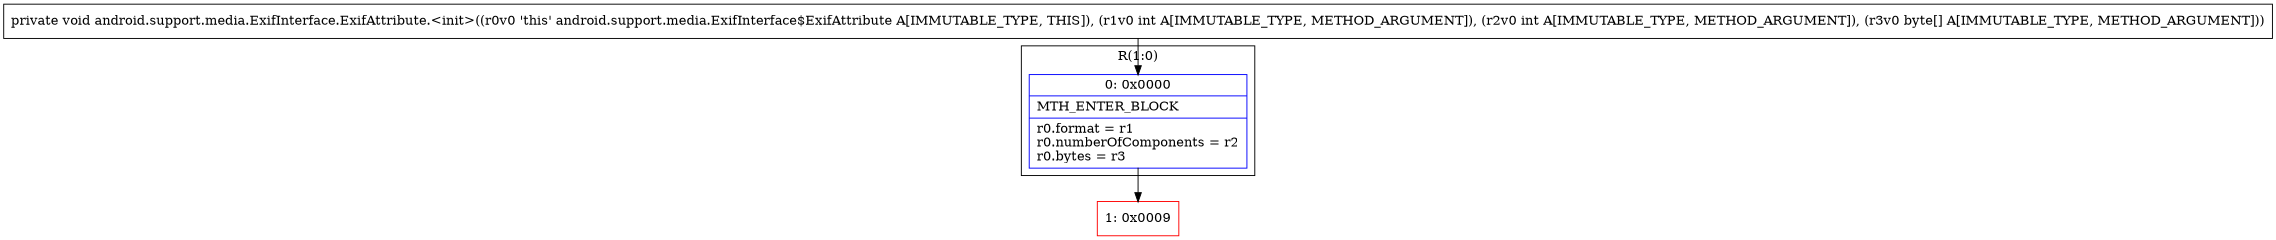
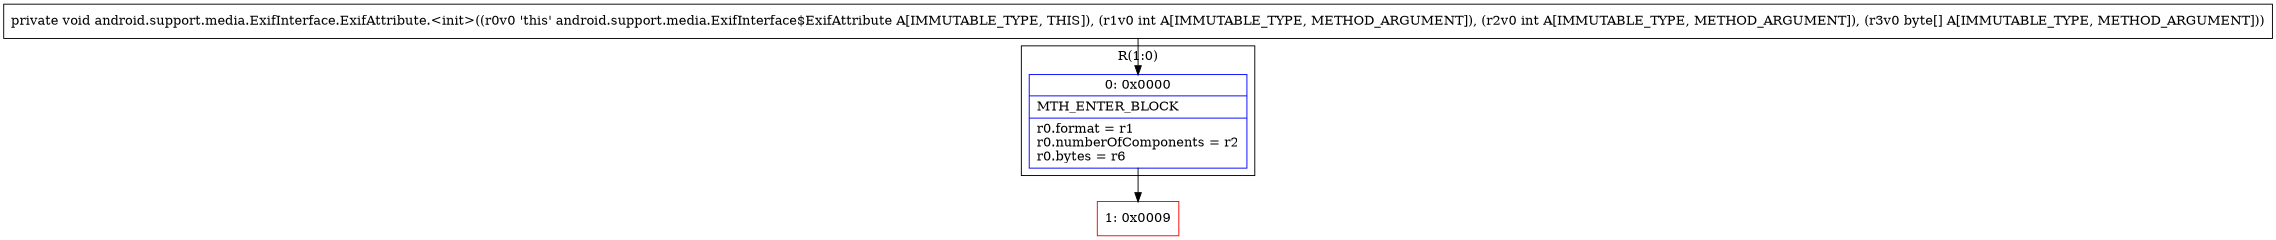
node "0: 0x0000": text "r0.bytes = r3" -> "r0.bytes = r6"
